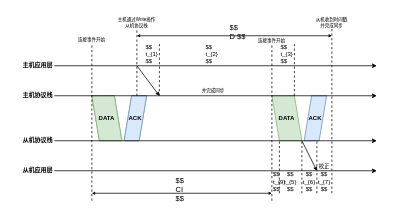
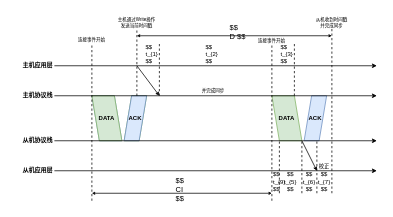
node "主机通过Write操作 从机协议栈": label "主机通过Write操作 从机协议栈" -> "主机通过Write操作 发送当前时间戳"
